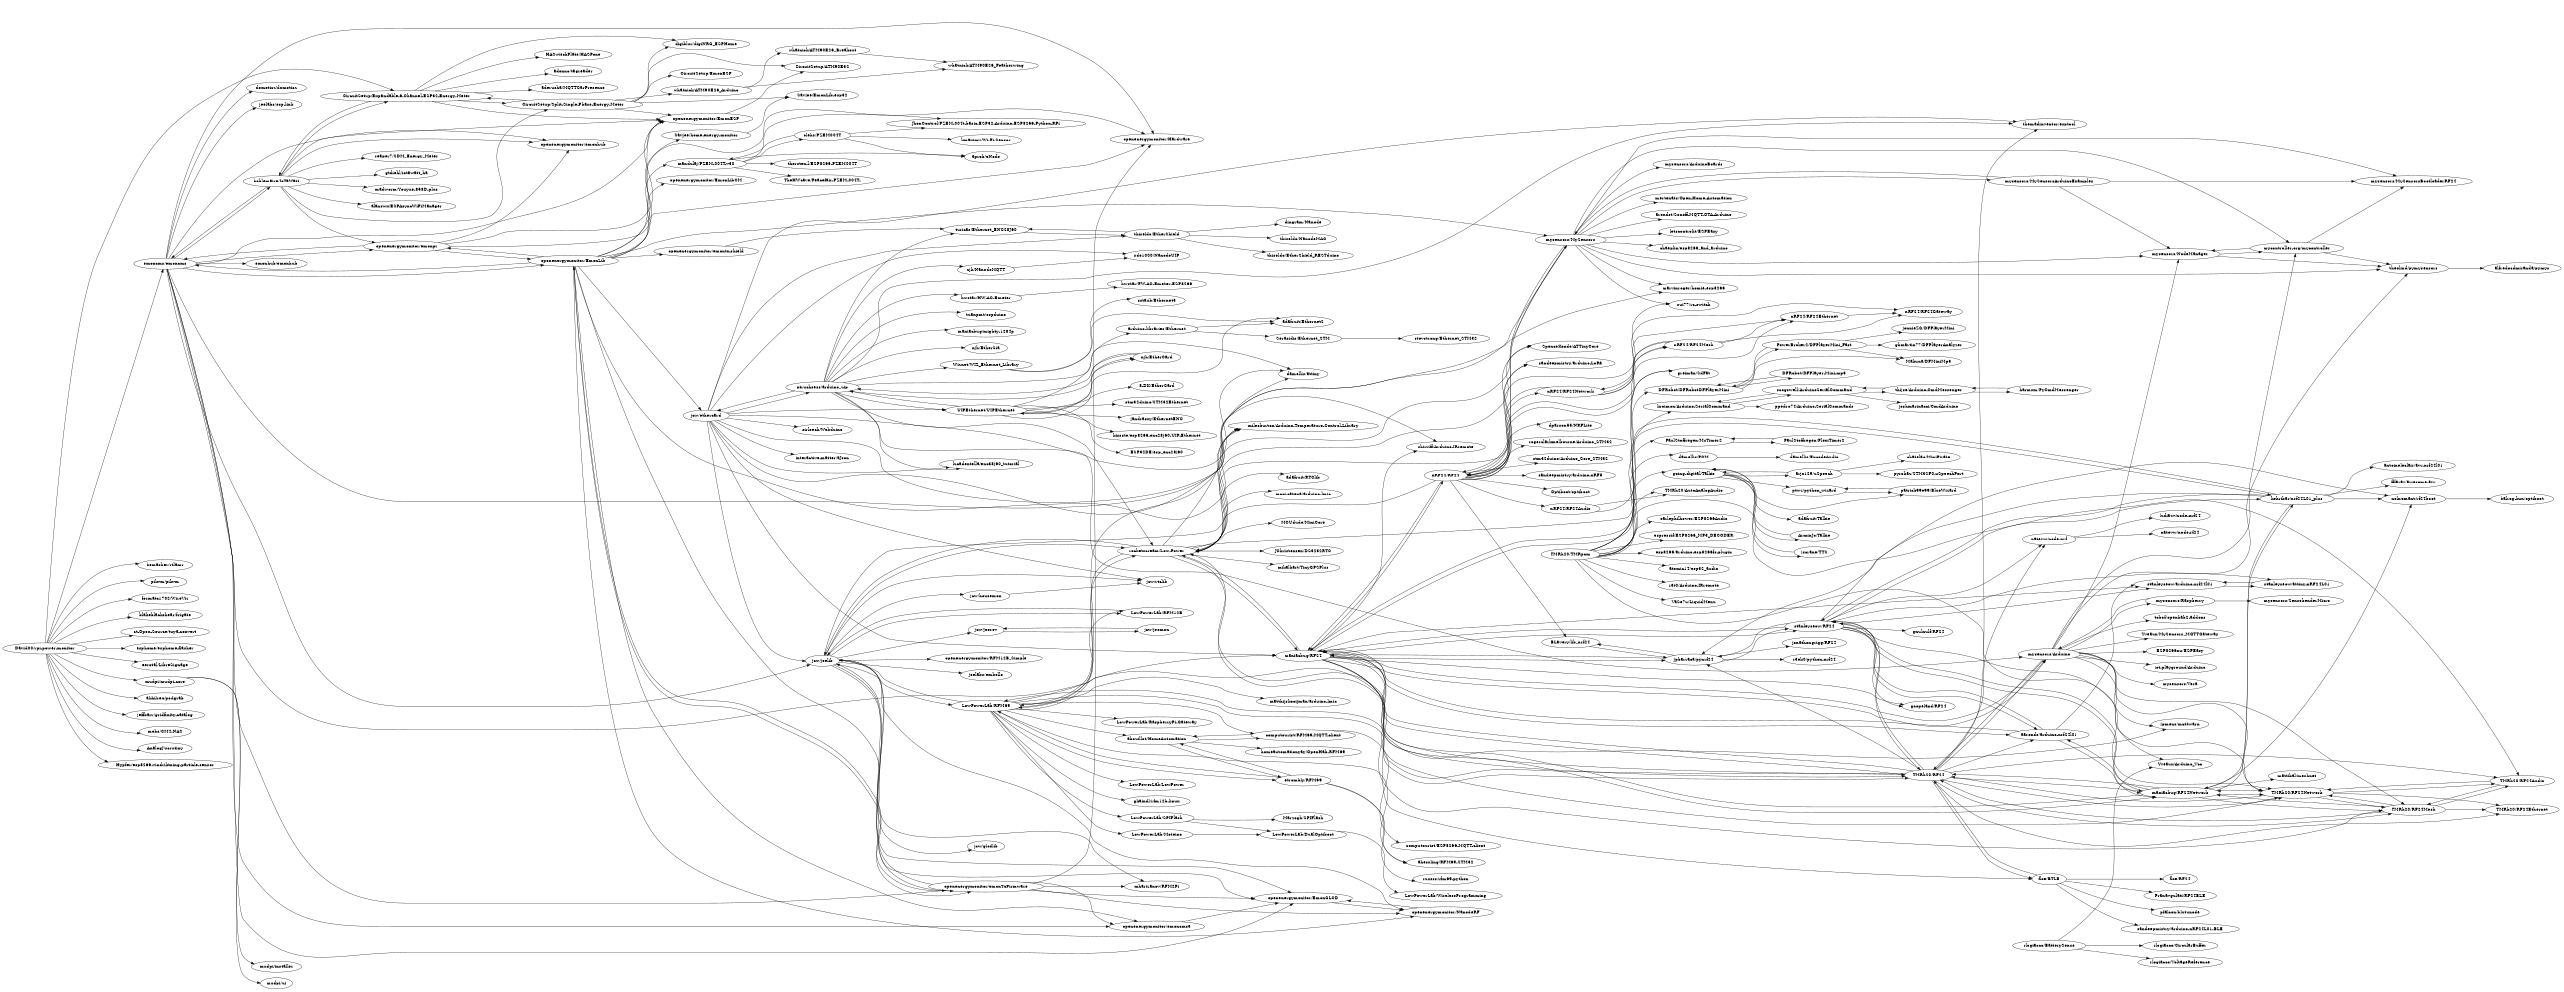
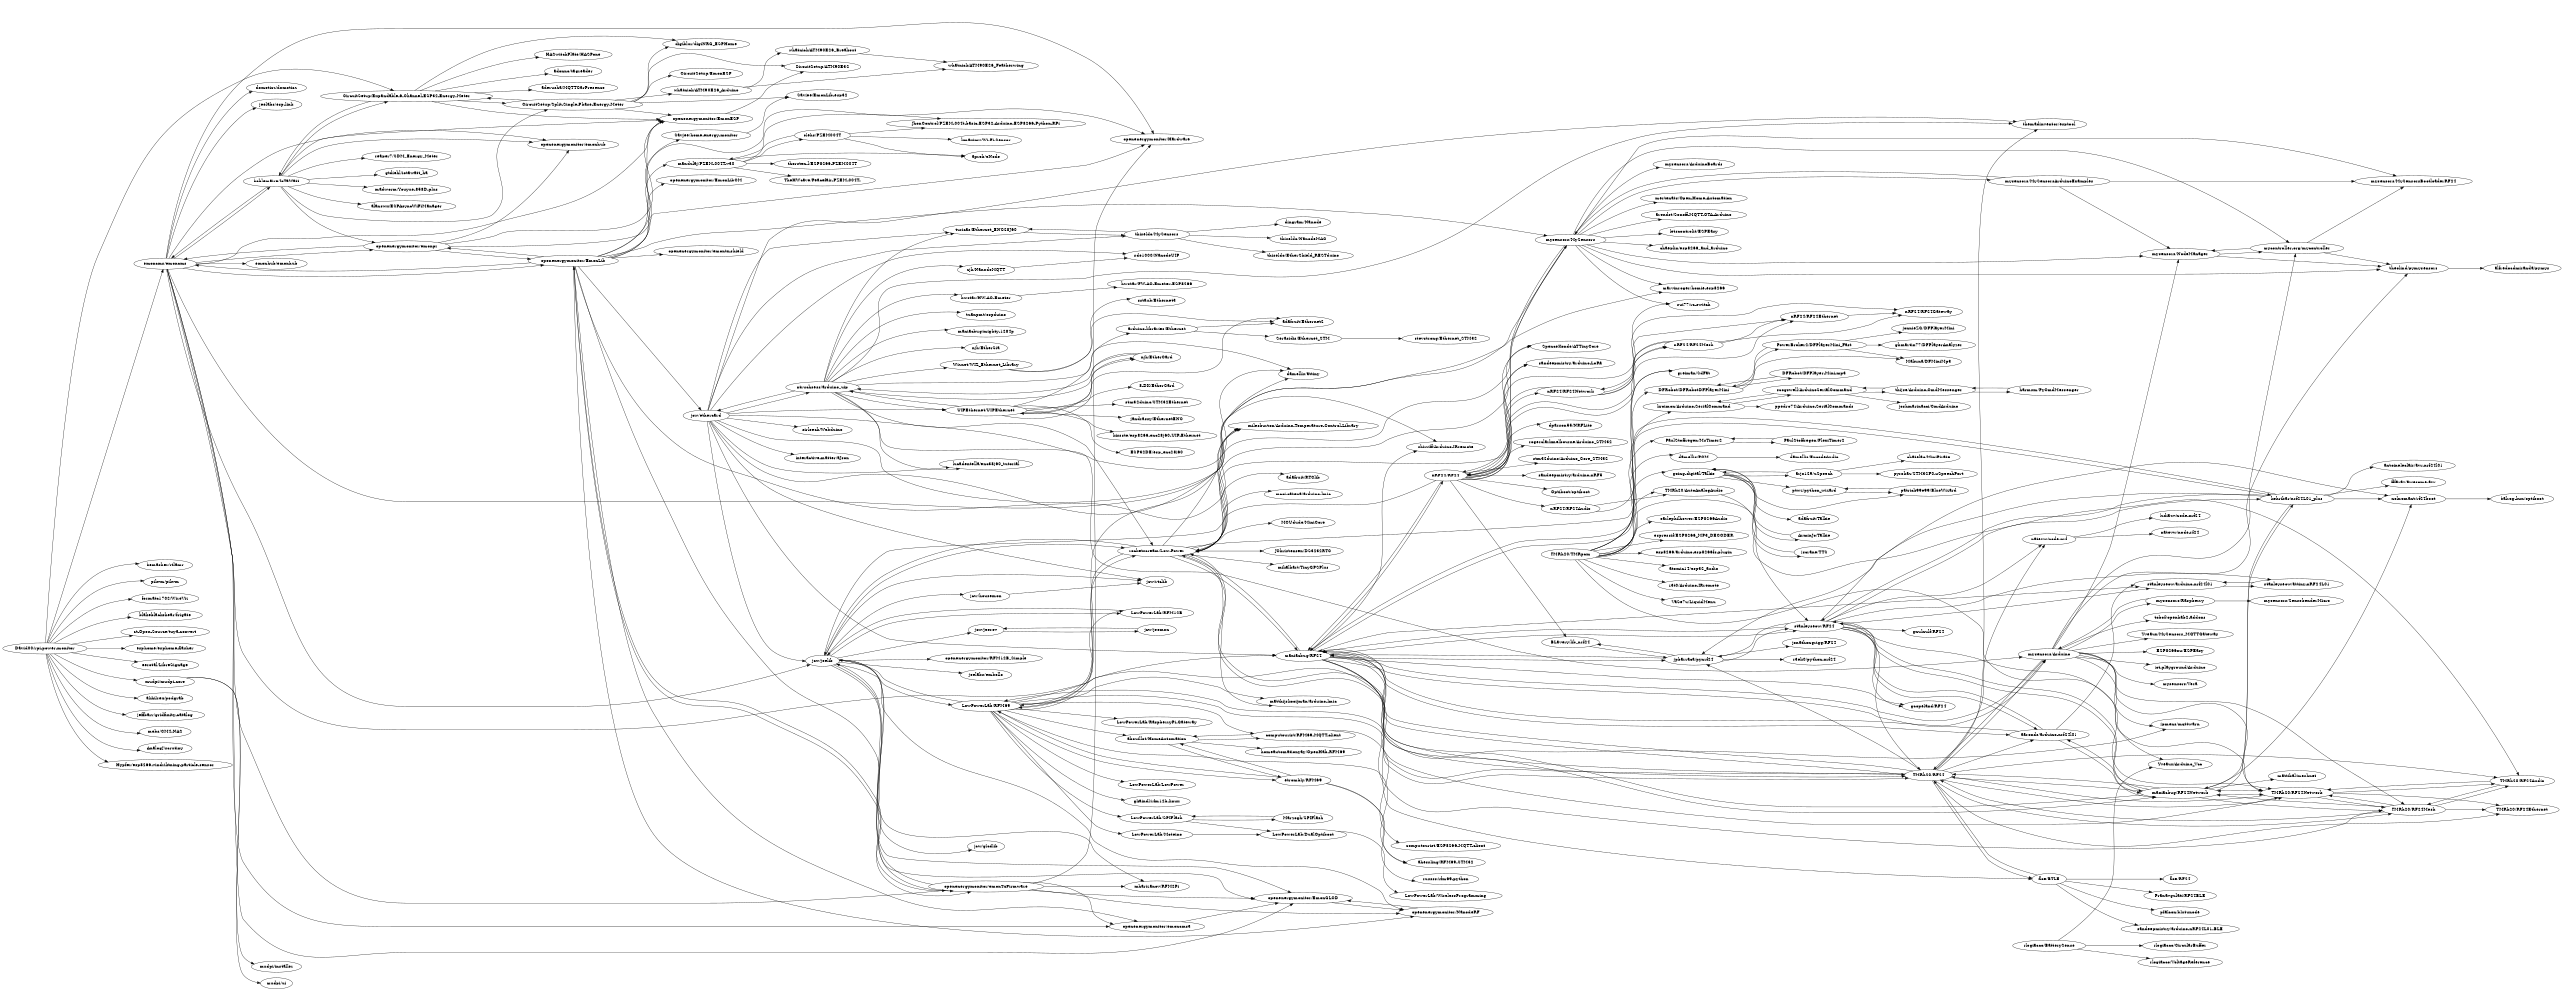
edge "openenergymonitor/emontx-shield" -> "turicas/Ethernet_ENC28J60": now "jcw/ethercard" -> "turicas/Ethernet_ENC28J60"
node "thiseldo/EtherShield": label "thiseldo/EtherShield" -> "thiseldo/MySensors"
edge "rocketscream/Low-Power" -> "matthijskooijman/arduino-lmic": added
edge "TMRh20/RF24" -> "stanleyseow/RF24": now "TMRh20/AutoAnalogAudio" -> "stanleyseow/RF24"
edge "Marzogh/SPIFlash" -> "LowPowerLab/SPIFlash": added
